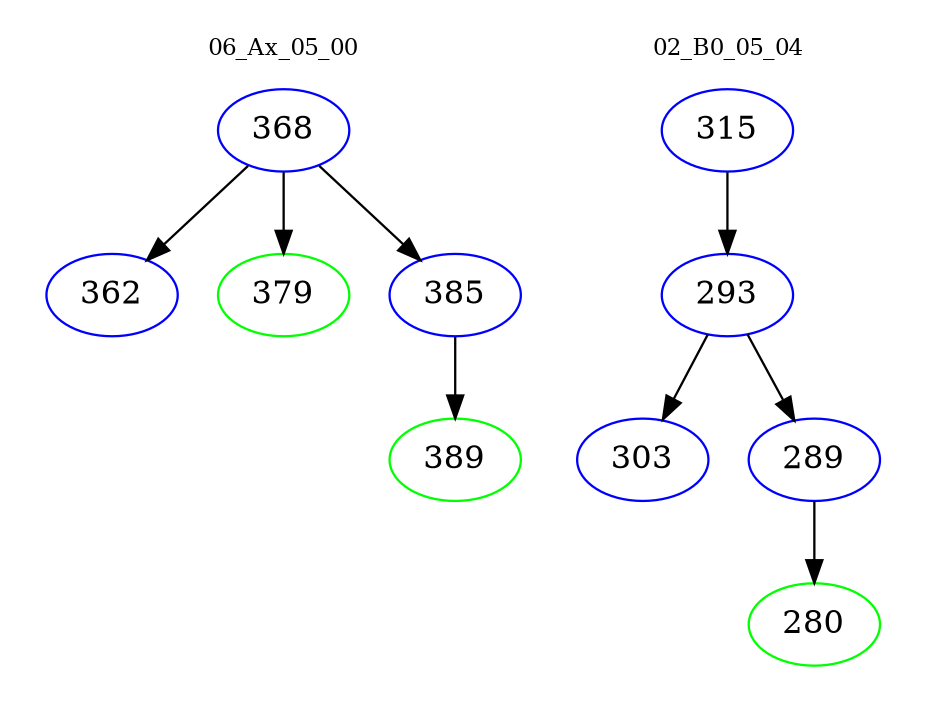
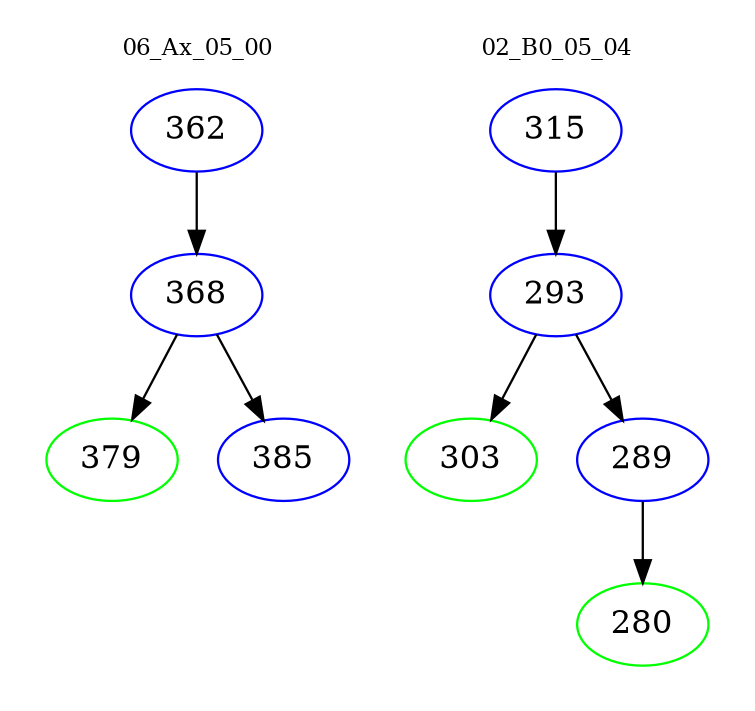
edge "368" -> "362": reversed
node "389": removed
node "303": color blue -> green
